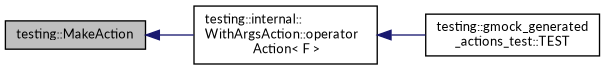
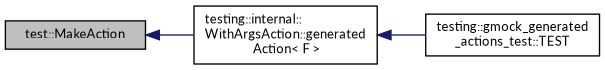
node "testing::MakeAction": label "testing::MakeAction" -> "test::MakeAction"
node "testing::internal:: WithArgsAction::operator Action< F >": label "testing::internal:: WithArgsAction::operator Action< F >" -> "testing::internal:: WithArgsAction::generated Action< F >"
